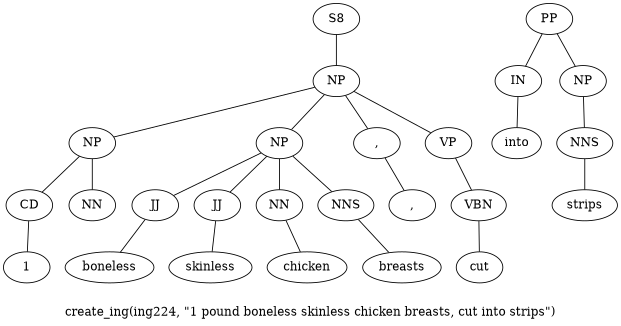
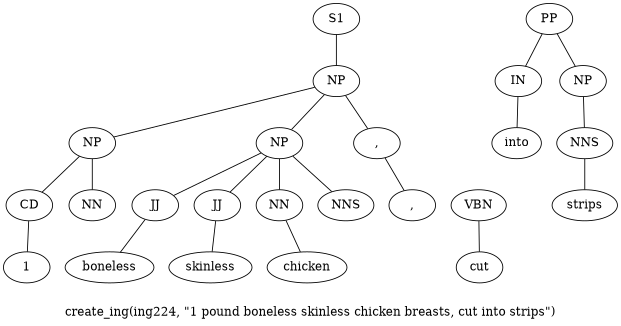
node "S8": label "S8" -> "S1"
node "VP": removed
node "breasts": removed
